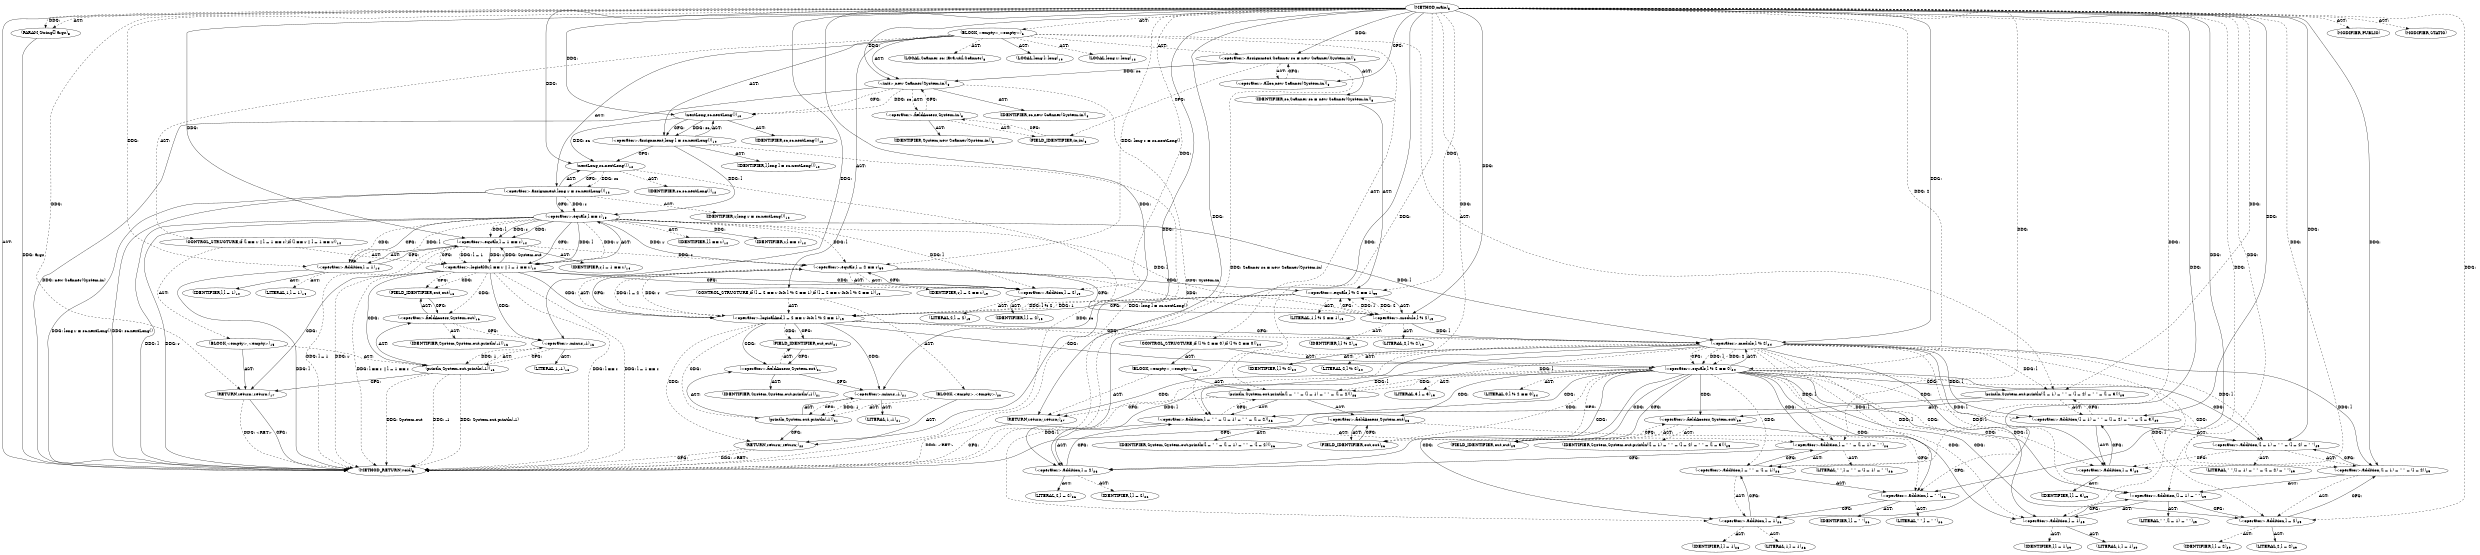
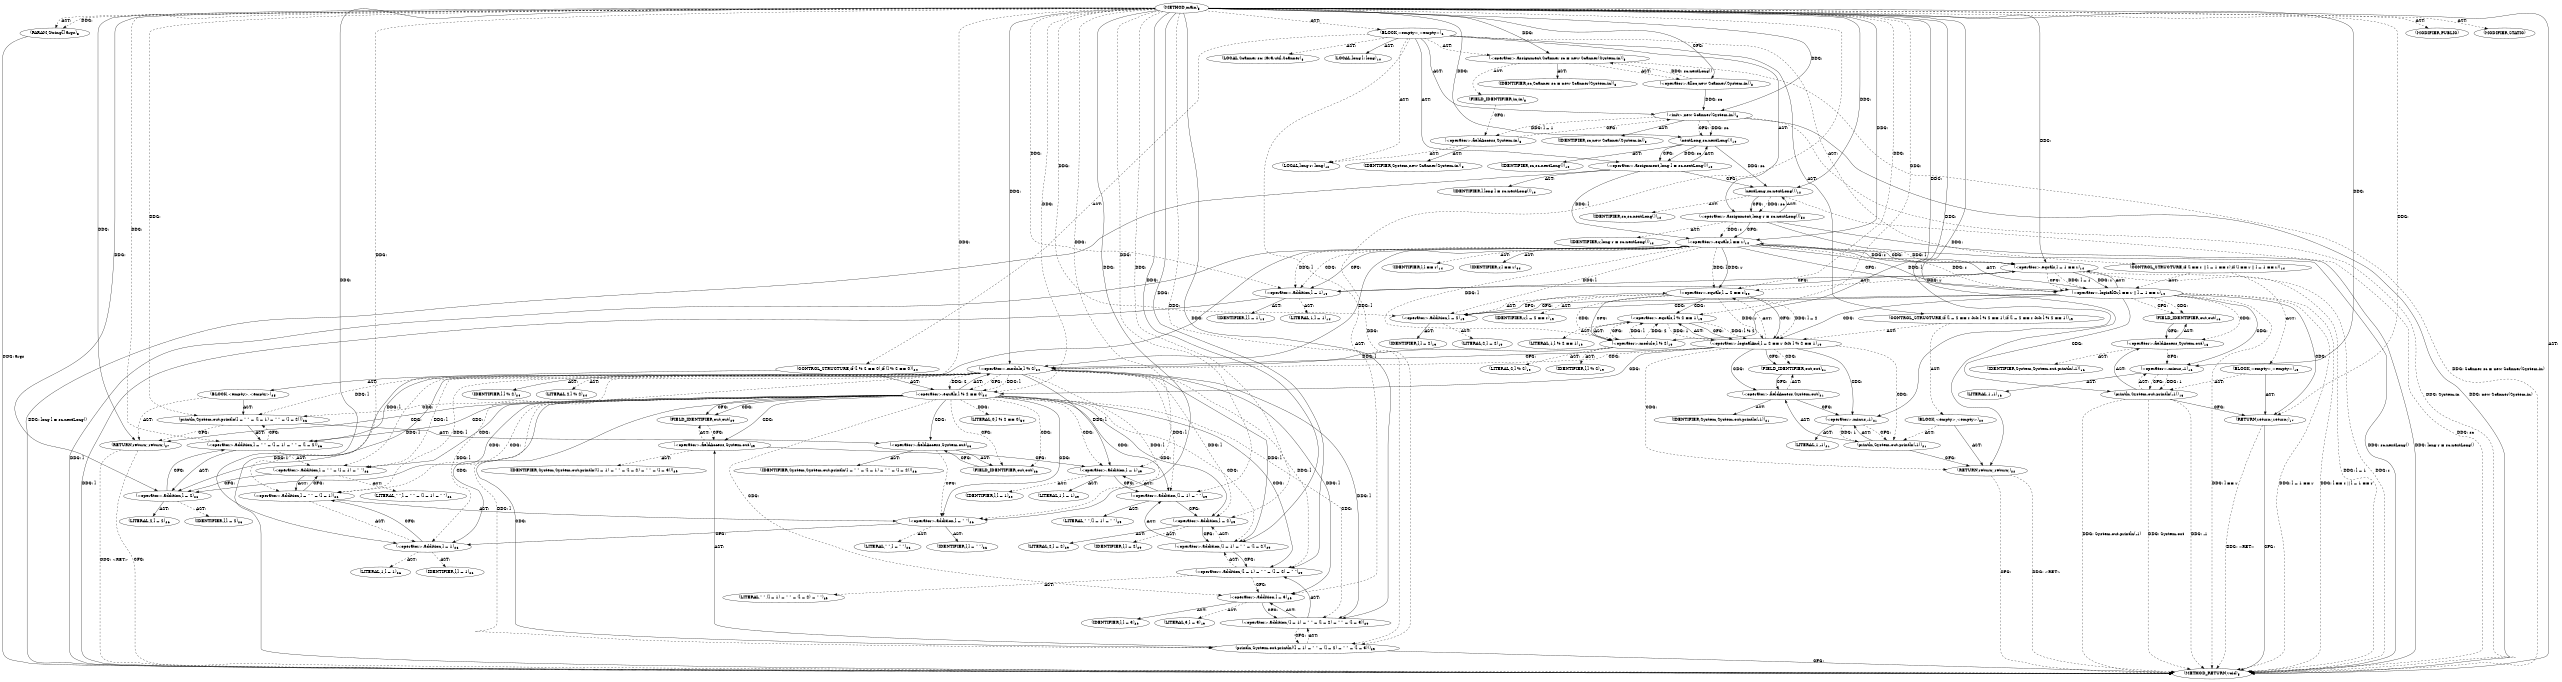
edge "(METHOD,main)" -> "(<operator>.equals,l == r)": added, label "DDG:"
edge "(<operator>.alloc,new Scanner(System.in))" -> "(<operator>.assignment,Scanner sc = new Scanner(System.in))": label "CFG: " -> "DDG: sc.nextLong()"
edge "(<operator>.assignment,Scanner sc = new Scanner(System.in))" -> "(<init>,new Scanner(System.in))": now "(<operator>.alloc,new Scanner(System.in))" -> "(<init>,new Scanner(System.in))"
edge "(<init>,new Scanner(System.in))" -> "(<operator>.fieldAccess,System.in)": label "AST: " -> "DDG: l + 1"
edge "(<operator>.assignment,Scanner sc = new Scanner(System.in))" -> "(FIELD_IDENTIFIER,in,in)": label "CFG: " -> "AST: "
edge "(<operator>.fieldAccess,System.in)" -> "(FIELD_IDENTIFIER,in,in)": now "(<operator>.fieldAccess,System.in)" -> "(LOCAL,long r: long)"
edge "(METHOD,main)" -> "(<operator>.equals,l + 2 == r)": label "DDG: long r = sc.nextLong()" -> "DDG: "
node "(<operator>.assignment,long r = sc.nextLong())": text "12" -> "52"
edge "(METHOD,main)" -> "(<operator>.equals,l % 2 == 0)": label "DDG: 2" -> "DDG: "
edge "(IDENTIFIER,sc,Scanner sc = new Scanner(System.in))" -> "(<operator>.equals,l % 2 == 1)": now "(<operator>.logicalAnd,l + 2 == r && l % 2 == 1)" -> "(<operator>.equals,l % 2 == 1)"
node "(<operator>.equals,l == r)": text "13" -> "14"
edge "(<operator>.equals,l == r)" -> "(IDENTIFIER,r,l == r)": label "DDG: " -> "AST: "
node "(IDENTIFIER,r,l == r)": text "14" -> "44"
edge "(<operator>.logicalOr,l == r || l + 1 == r)" -> "(<operator>.equals,l + 1 == r)": label "DDG: System.out" -> "AST: "
node "(<operator>.logicalOr,l == r || l + 1 == r)": text "10" -> "14"
node "(IDENTIFIER,r,l + 1 == r)": removed
node "(<operator>.equals,l % 2 == 1)": text "99" -> "19"
edge "(<operator>.assignment,long l = sc.nextLong())" -> "(METHOD_RETURN,void)": style dashed -> solid
edge "(<operator>.equals,l % 2 == 0)" -> "(LITERAL,3,l + 3)": now "(<operator>.addition,l + 3)" -> "(LITERAL,3,l + 3)"
edge "(<operator>.equals,l % 2 == 0)" -> "(LITERAL,0,l % 2 == 0)": label "AST: " -> "DDG: "
node "(LITERAL,0,l % 2 == 0)": text "24" -> "54"
